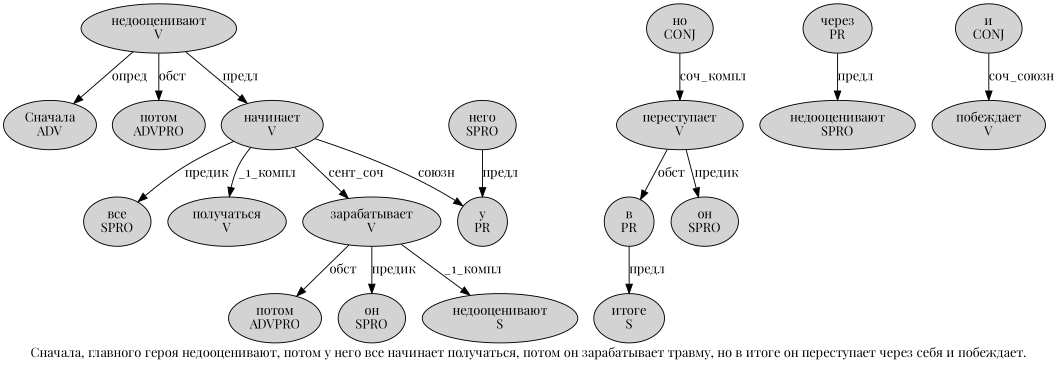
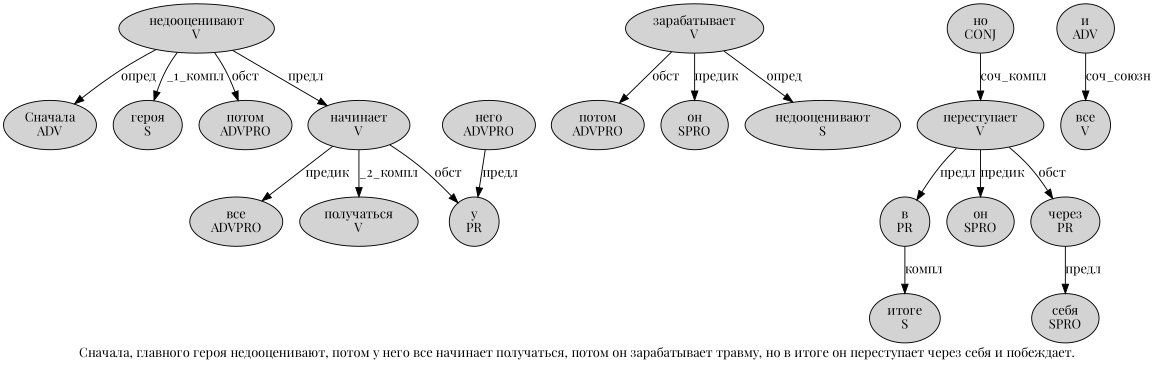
node "и CONJ": label "и CONJ" -> "и ADV"
node "героя S": added
node "него SPRO": label "него SPRO" -> "него ADVPRO"
node "недооценивают SPRO": label "недооценивают SPRO" -> "себя SPRO"
node "побеждает V": label "побеждает V" -> "все V"
edge "переступает V" -> "через PR": added, label "обст"
edge "начинает V" -> "зарабатывает V": removed, label "сент_соч"
edge "начинает V" -> "получаться V": label "_1_компл" -> "_2_компл"
edge "начинает V" -> "у PR": label "союзн" -> "обст"
edge "переступает V" -> "в PR": label "обст" -> "предл"
node "все SPRO": label "все SPRO" -> "все ADVPRO"
edge "зарабатывает V" -> "недооценивают S": label "_1_компл" -> "опред"
edge "в PR" -> "итоге S": label "предл" -> "компл"
